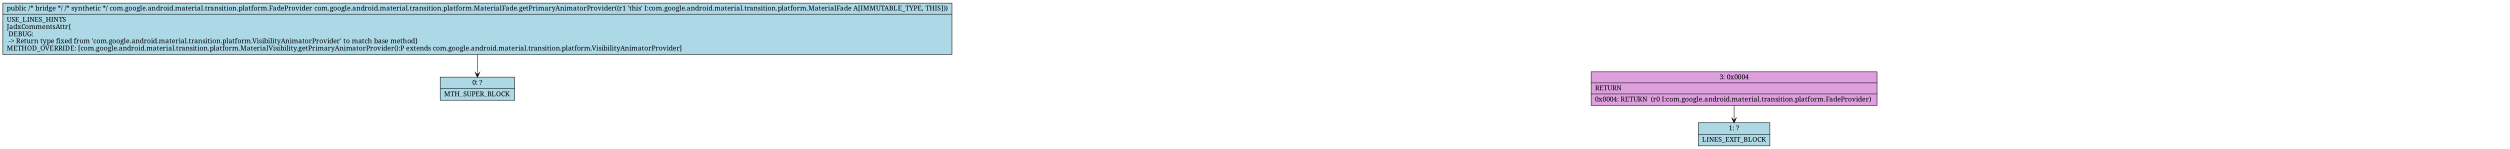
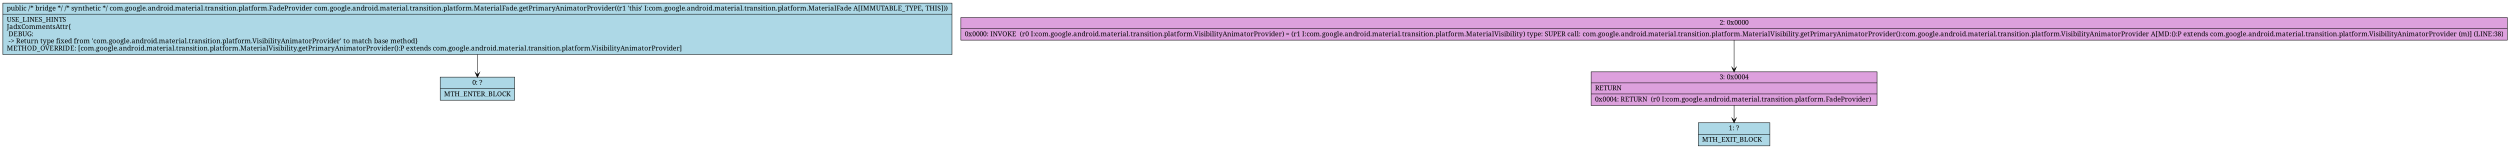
node "2: 0x0000": added
node "0: ?": text "MTH_SUPER_BLOCK" -> "MTH_ENTER_BLOCK"
node "1: ?": text "LINES_EXIT_BLOCK" -> "MTH_EXIT_BLOCK"
